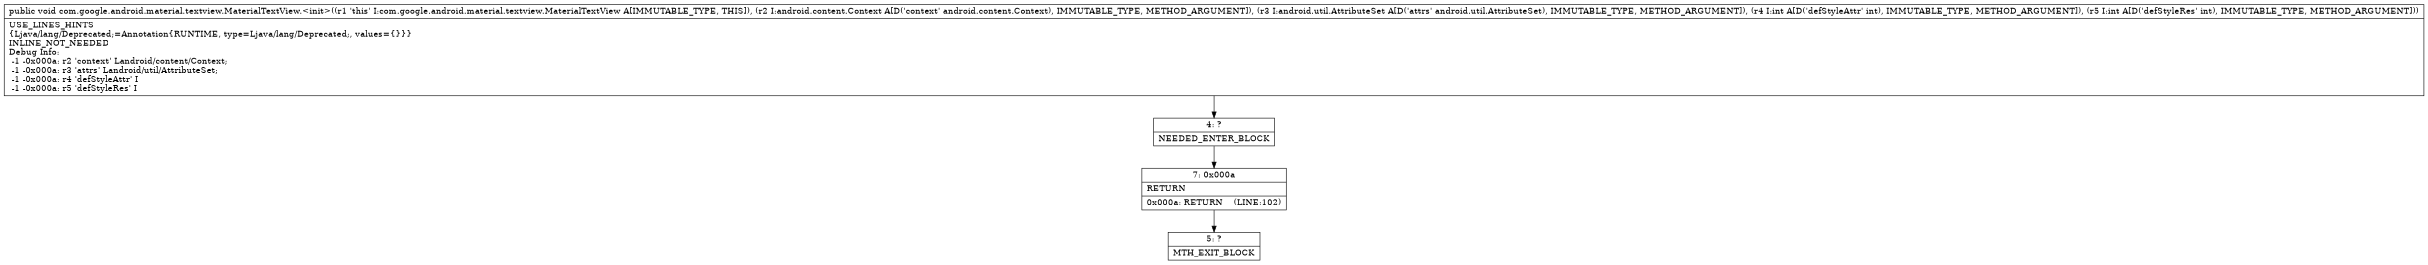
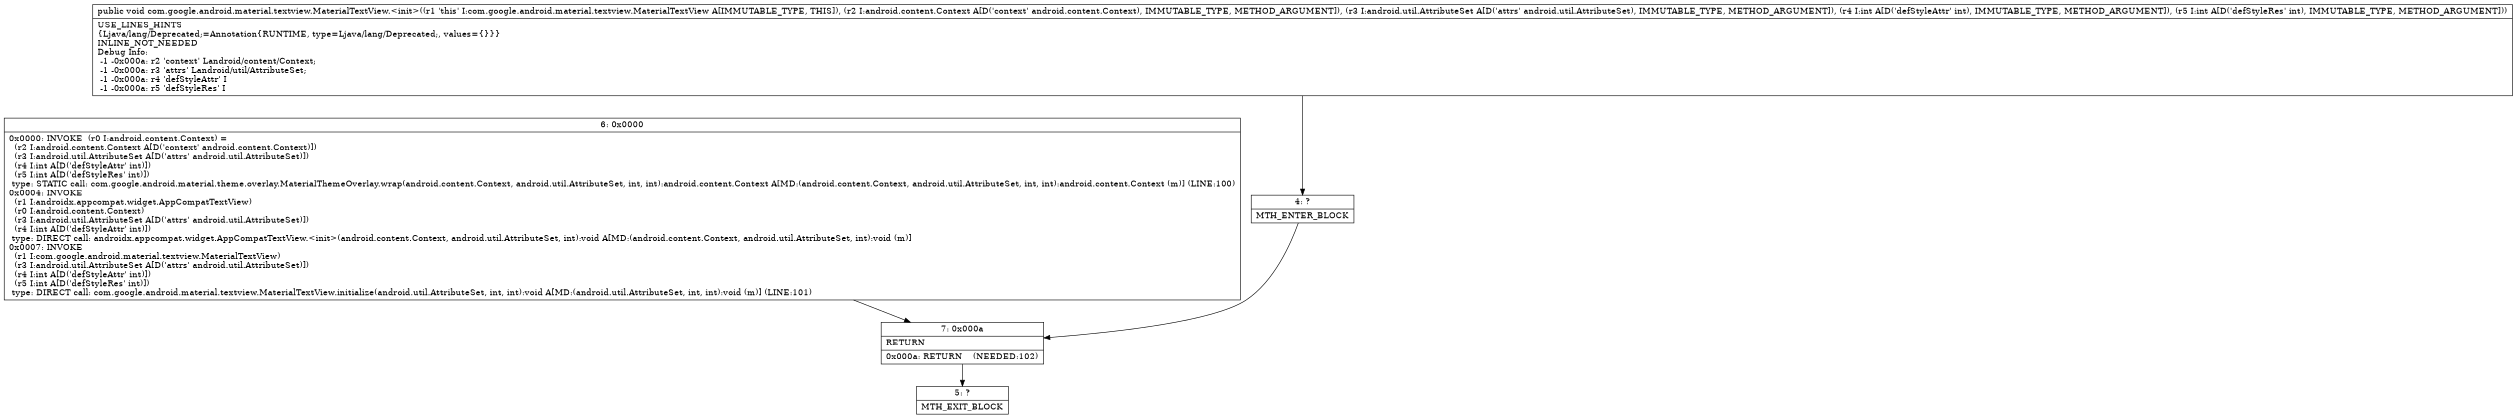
node "4: ?": text "NEEDED_ENTER_BLOCK" -> "MTH_ENTER_BLOCK"
node "7: 0x000a": text "0x000a: RETURN    (LINE:102)" -> "0x000a: RETURN    (NEEDED:102)"
node "6: 0x0000": added
